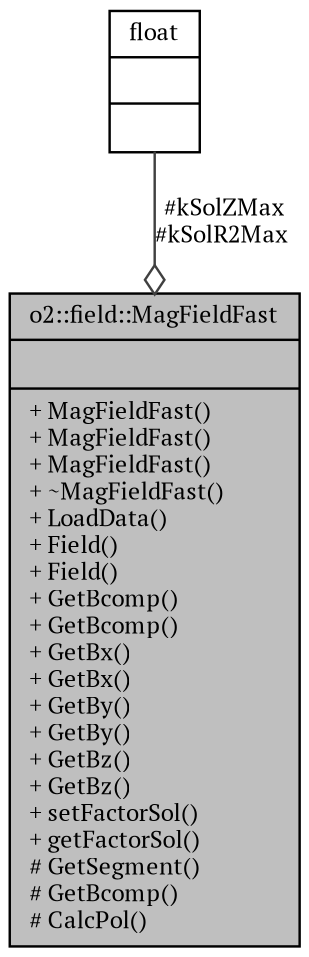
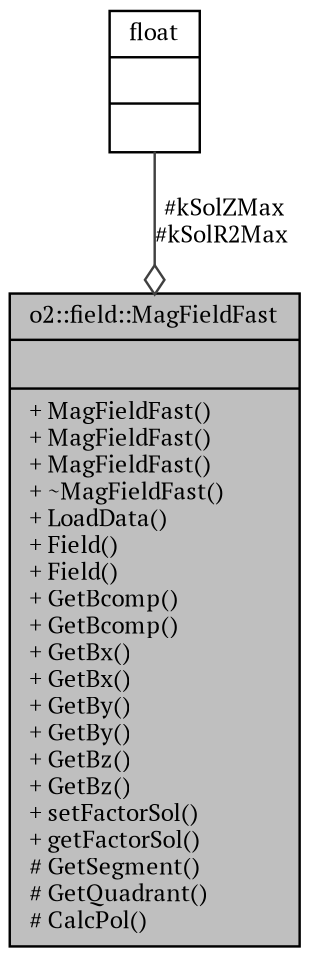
node "o2::field::MagFieldFast": text "# GetBcomp()" -> "# GetQuadrant()"
